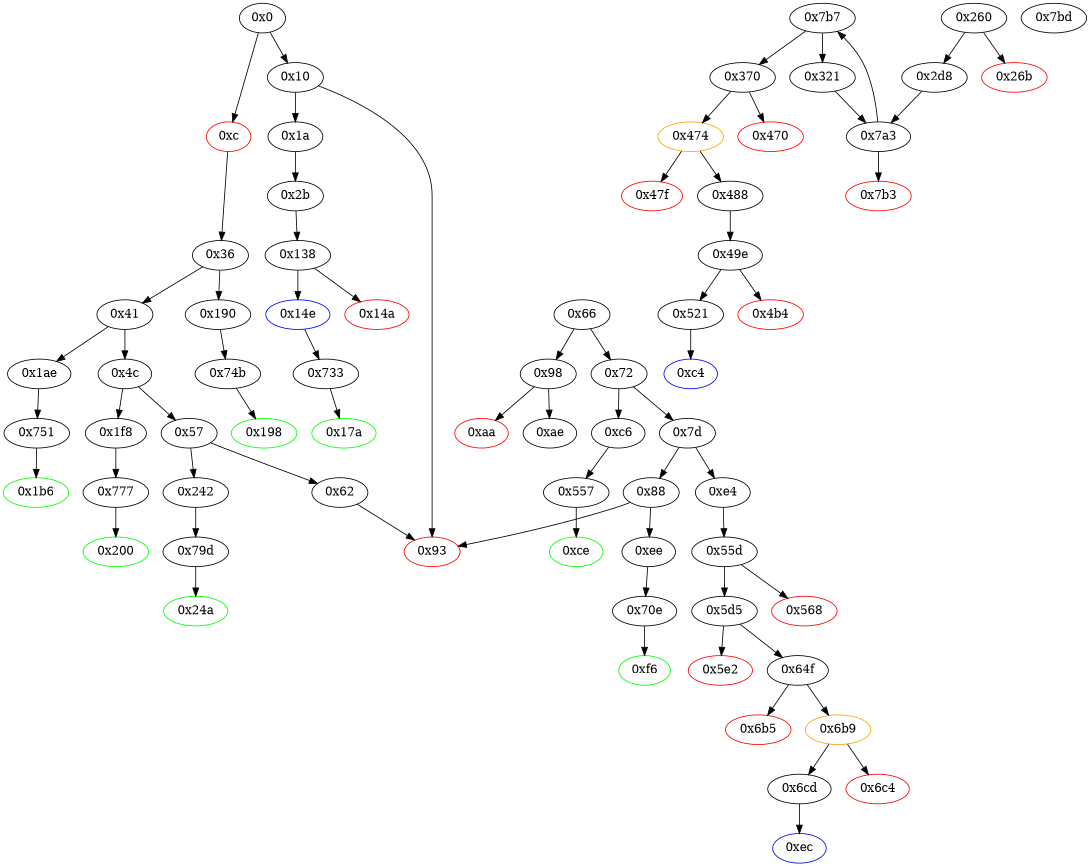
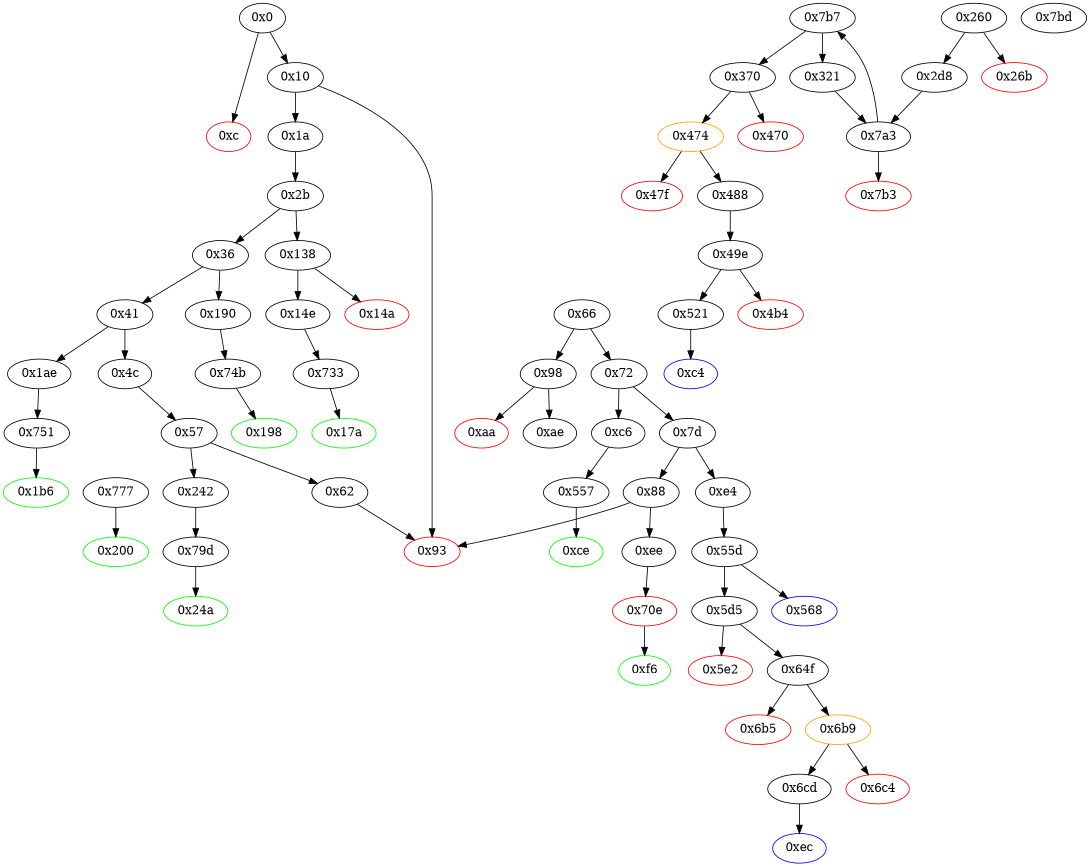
edge "0xc" -> "0x36": now "0x2b" -> "0x36"
node "0x14e": color blue -> black
node "0x1f8": removed
node "0x70e": color black -> red
node "0x568": color red -> blue
